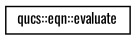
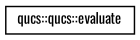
node "qucs::eqn::evaluate": label "qucs::eqn::evaluate" -> "qucs::qucs::evaluate"
